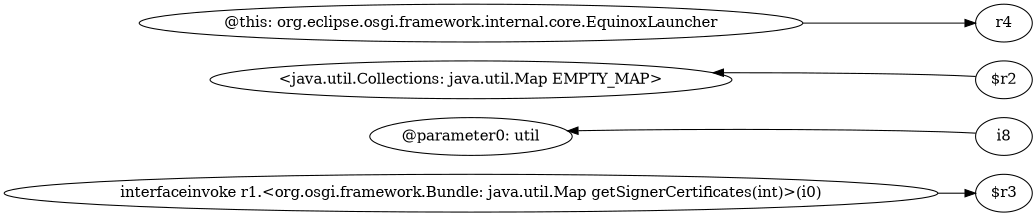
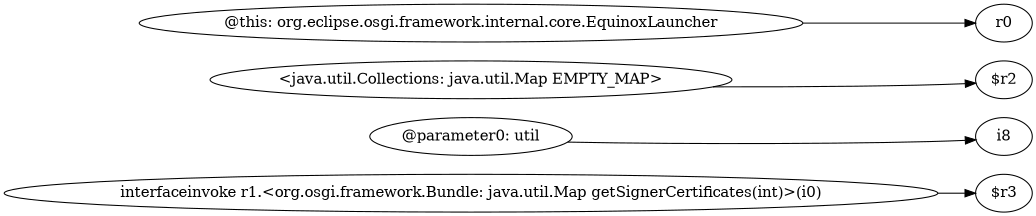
node "r4": label "r4" -> "r0"
edge "$r2" -> "<java.util.Collections: java.util.Map EMPTY_MAP>": reversed
edge "i8" -> "@parameter0: util": reversed
